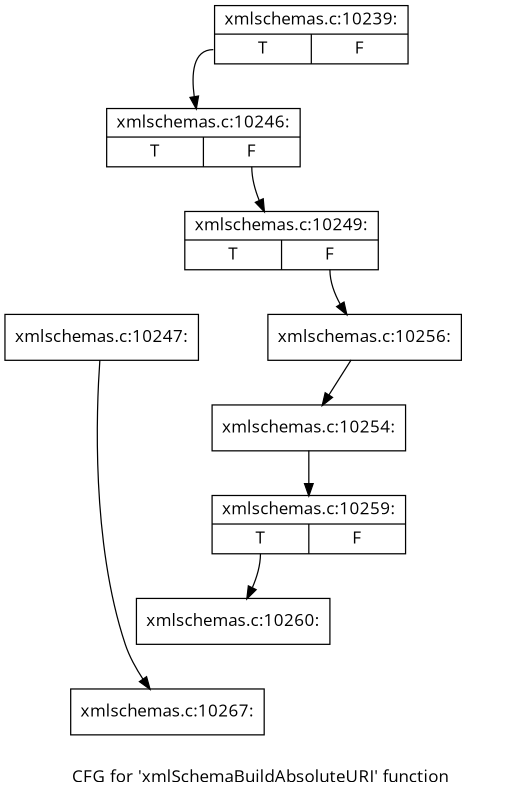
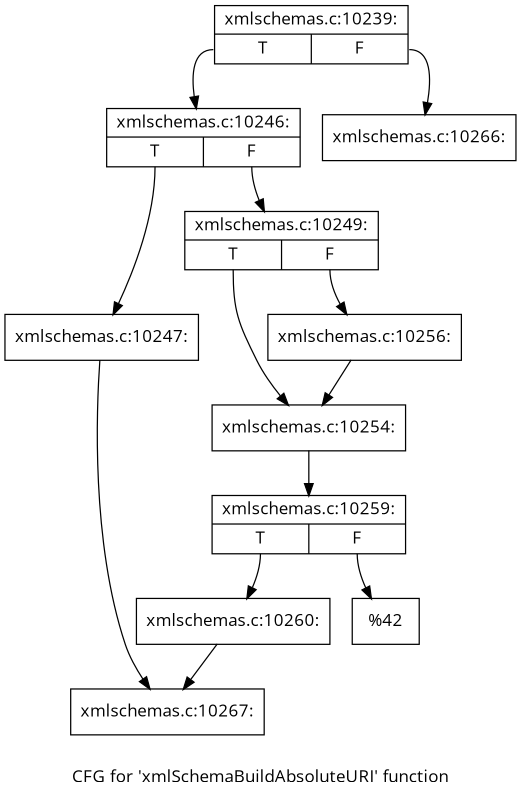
node "xmlschemas.c:10266:": added
edge "xmlschemas.c:10246:" -> "xmlschemas.c:10247:": added
edge "xmlschemas.c:10249:" -> "xmlschemas.c:10254:": added
node "%42": added
edge "xmlschemas.c:10260:" -> "xmlschemas.c:10267:": added
